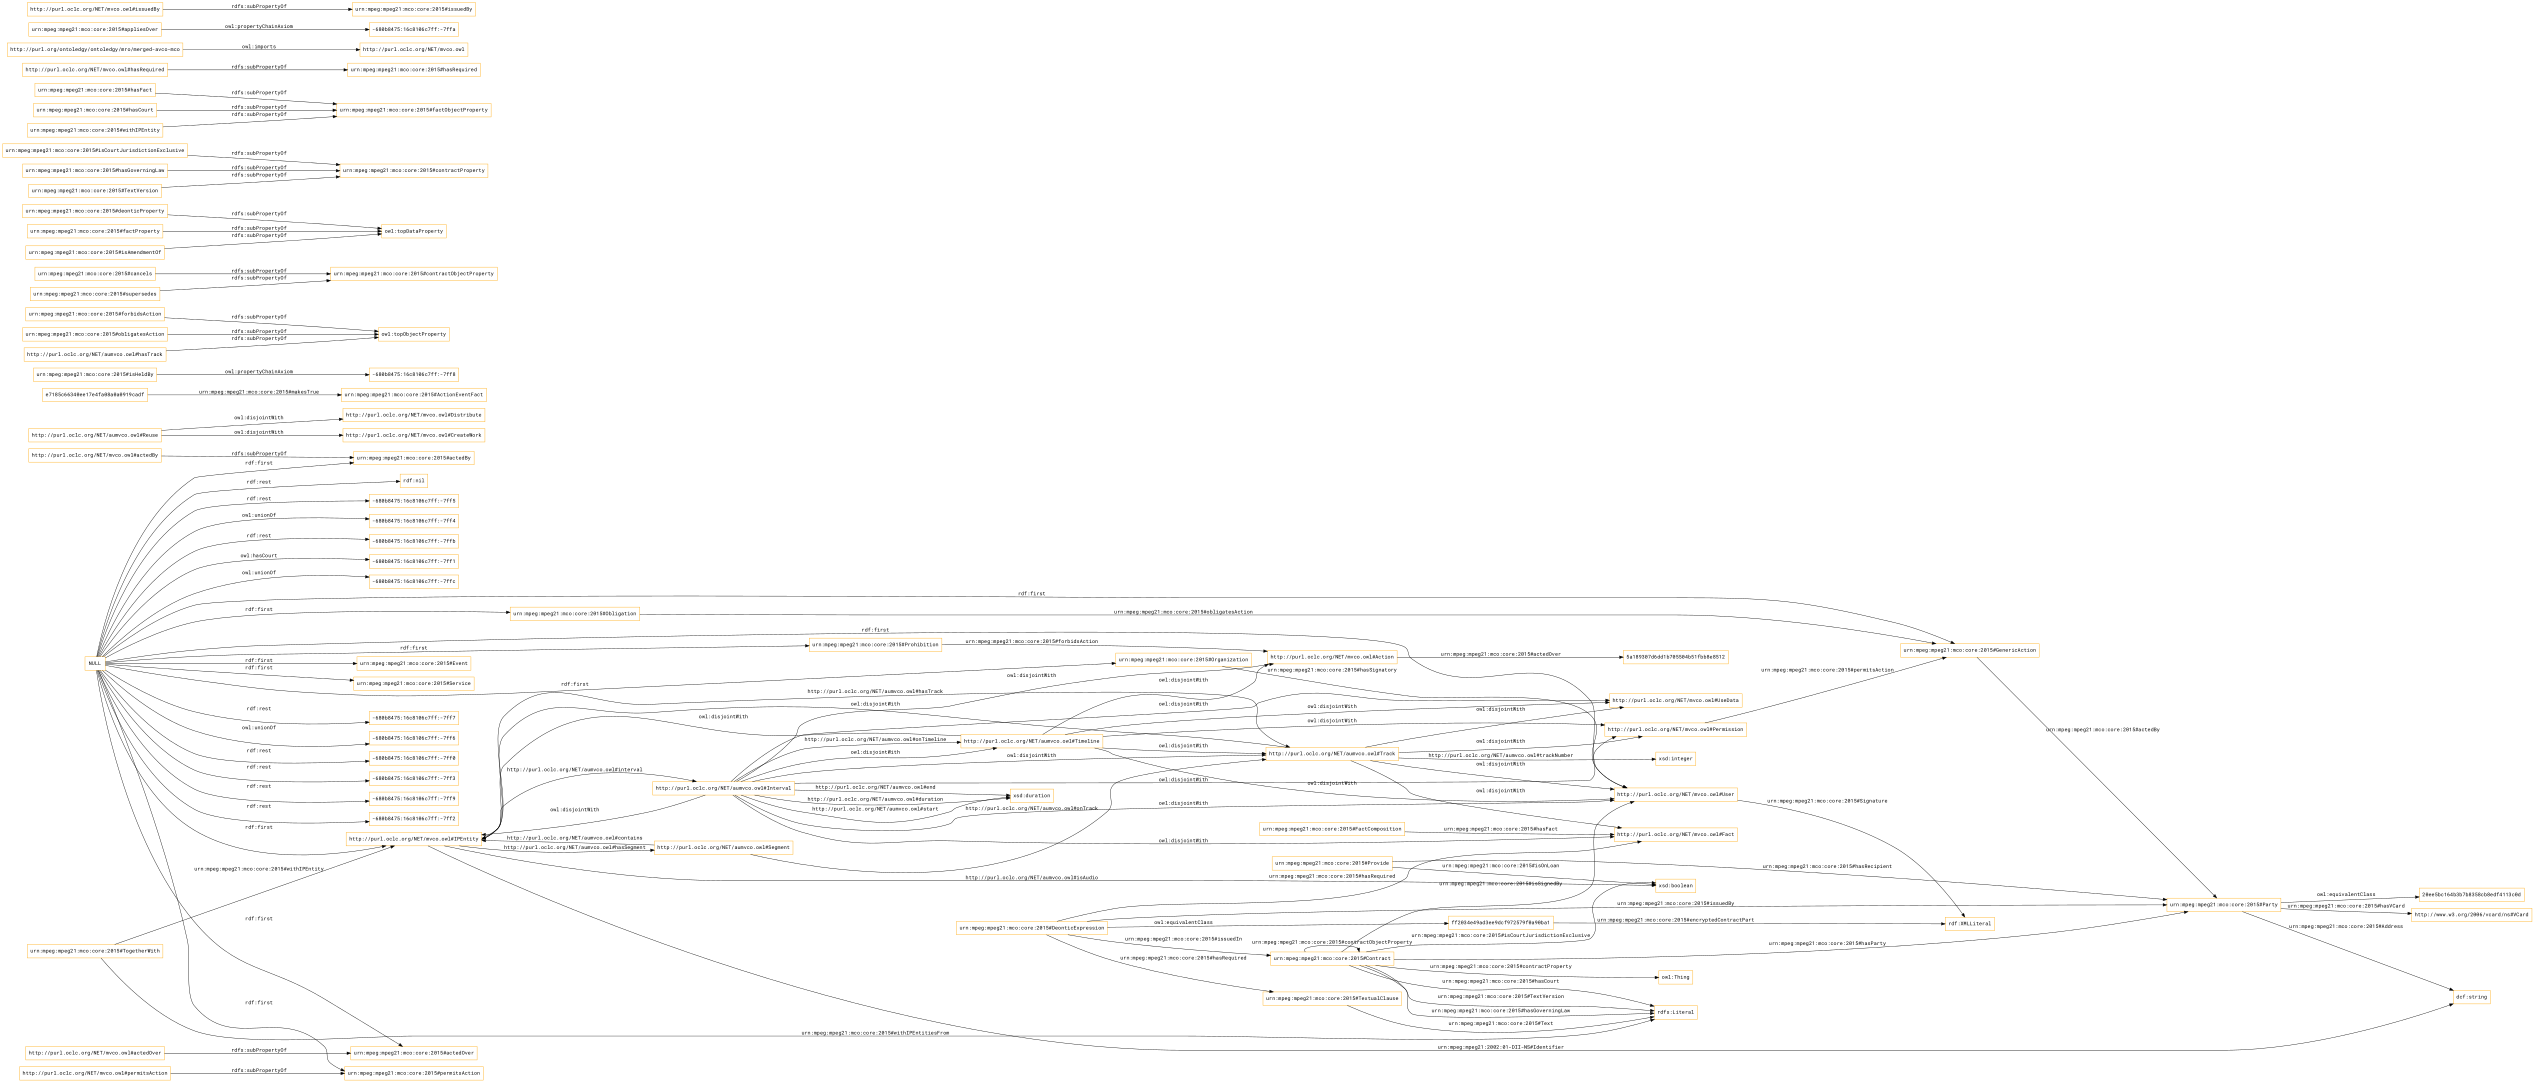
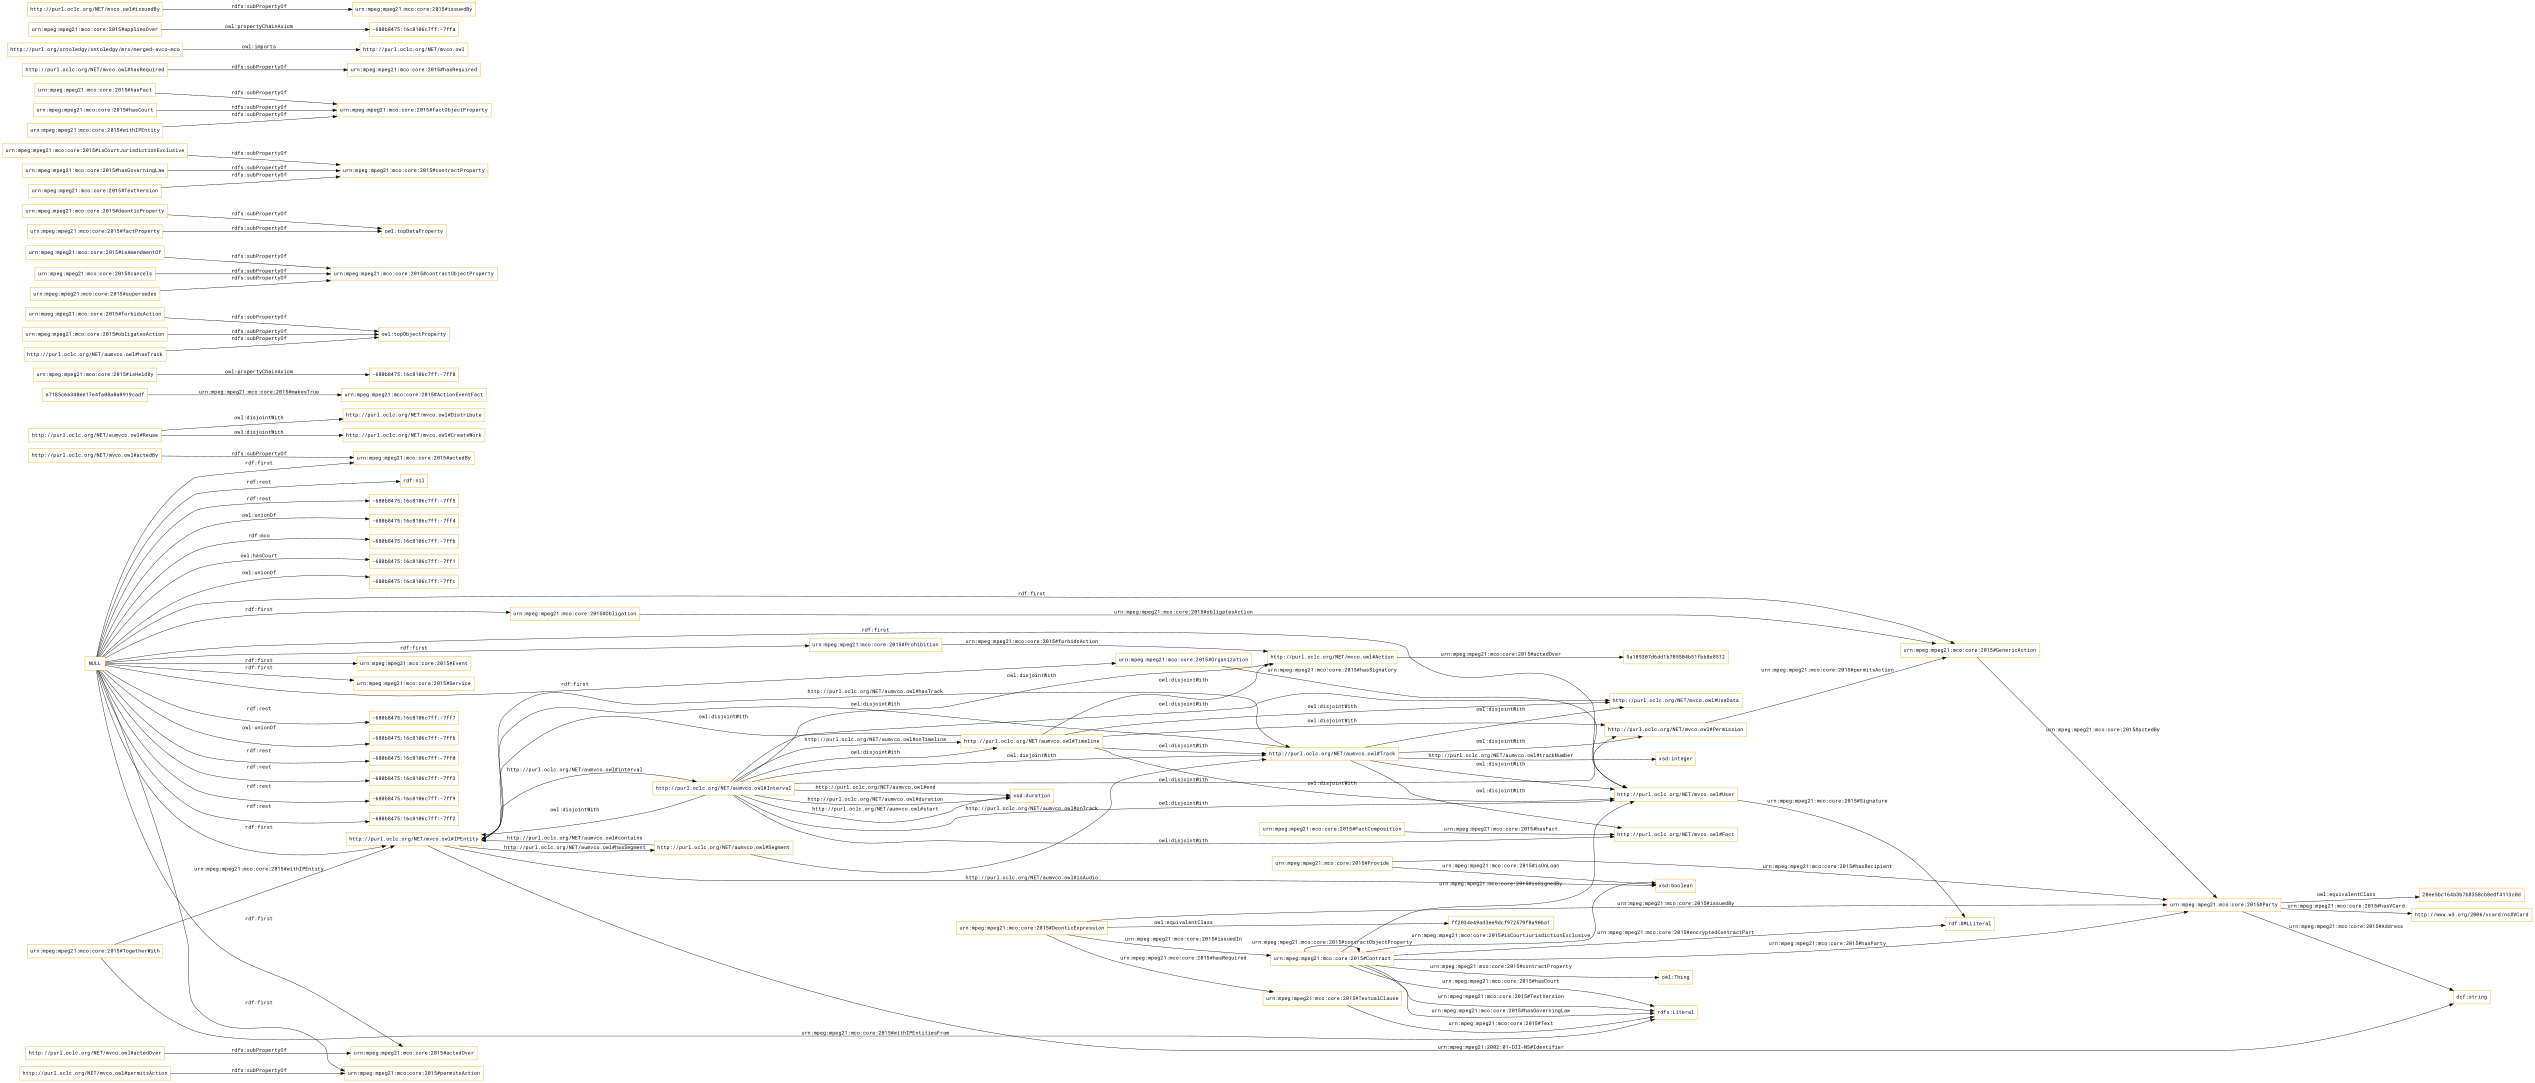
edge "urn:mpeg:mpeg21:mco:core:2015#isAmendmentOf" -> "owl:topDataProperty": now "urn:mpeg:mpeg21:mco:core:2015#isAmendmentOf" -> "urn:mpeg:mpeg21:mco:core:2015#contractObjectProperty"
edge "NULL" -> "-680b8475:16c8106c7ff:-7ffb": label "rdf:rest" -> "rdf:mco"
edge "urn:mpeg:mpeg21:mco:core:2015#DeonticExpression" -> "http://purl.oclc.org/NET/mvco.owl#Fact": removed, label "urn:mpeg:mpeg21:mco:core:2015#hasRequired"
edge "ff2034e49ad3ee9dcf972579f0a90ba1" -> "rdf:XMLLiteral": now "urn:mpeg:mpeg21:mco:core:2015#Contract" -> "rdf:XMLLiteral"
